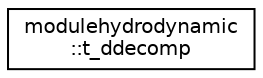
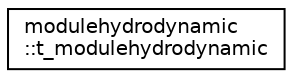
node "modulehydrodynamic ::t_ddecomp": label "modulehydrodynamic ::t_ddecomp" -> "modulehydrodynamic ::t_modulehydrodynamic"
